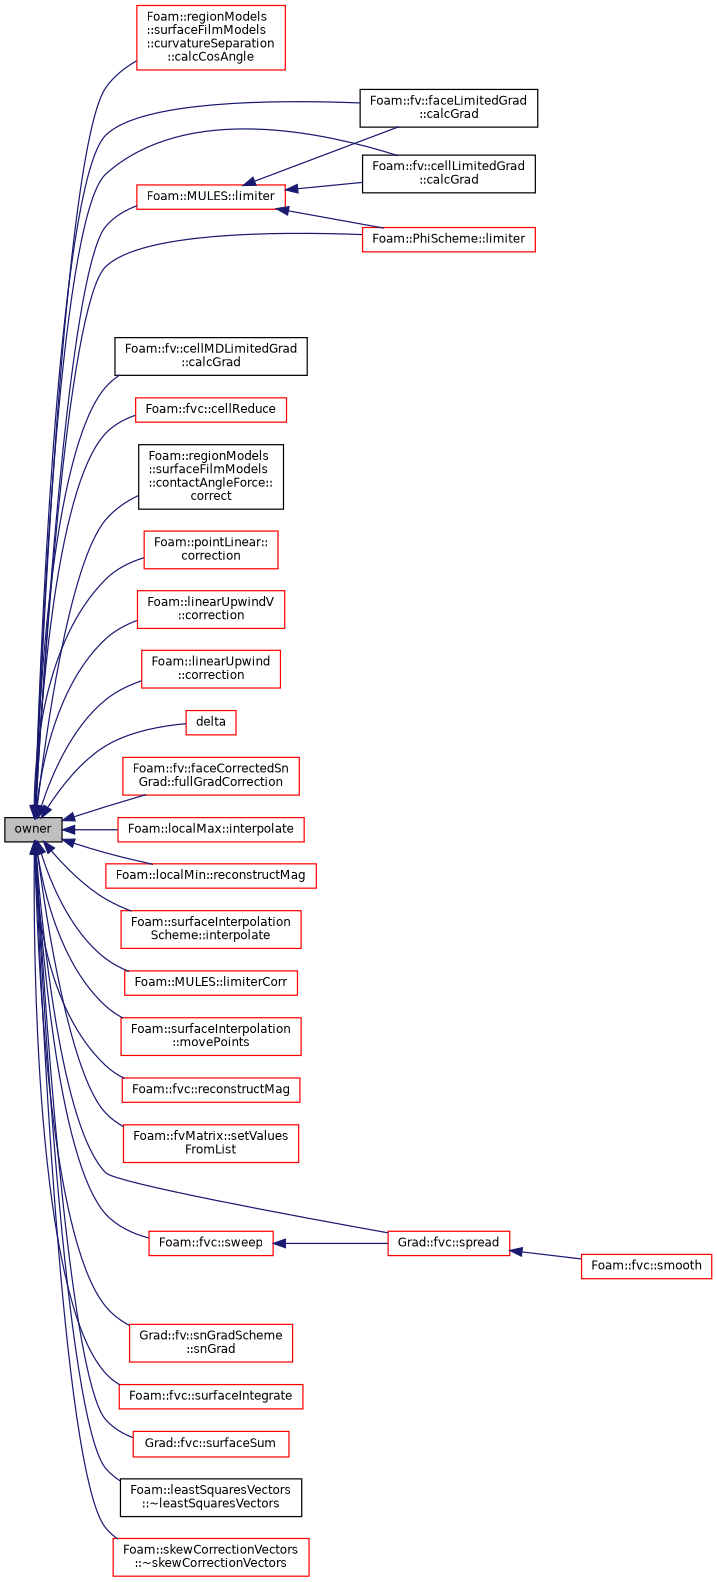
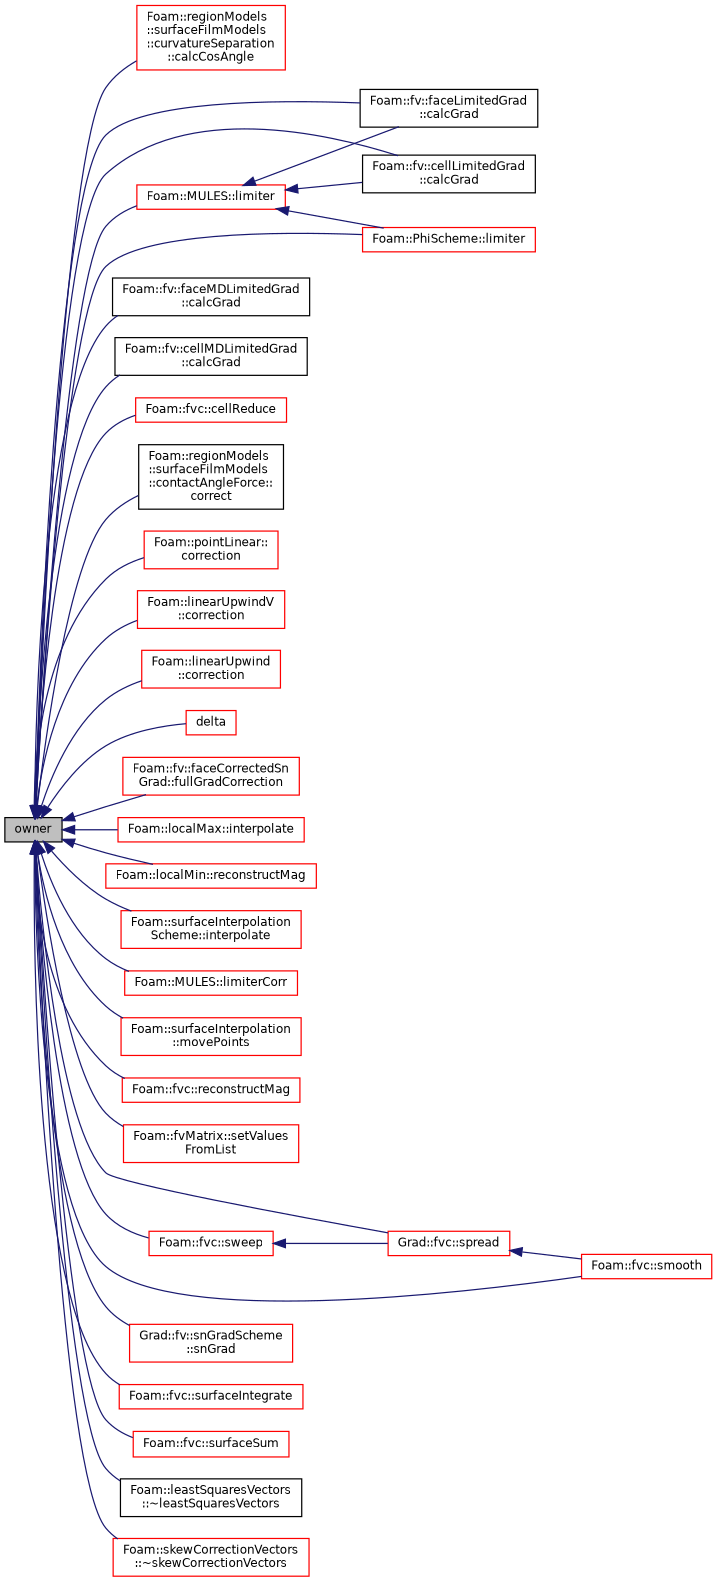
node "Foam::fv::faceMDLimitedGrad ::calcGrad": added
edge "Foam::fvc::smooth" -> "owner": added
node "Grad::fvc::surfaceSum": label "Grad::fvc::surfaceSum" -> "Foam::fvc::surfaceSum"
